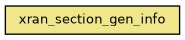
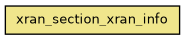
node "xran_section_gen_info": label "xran_section_gen_info" -> "xran_section_xran_info"
